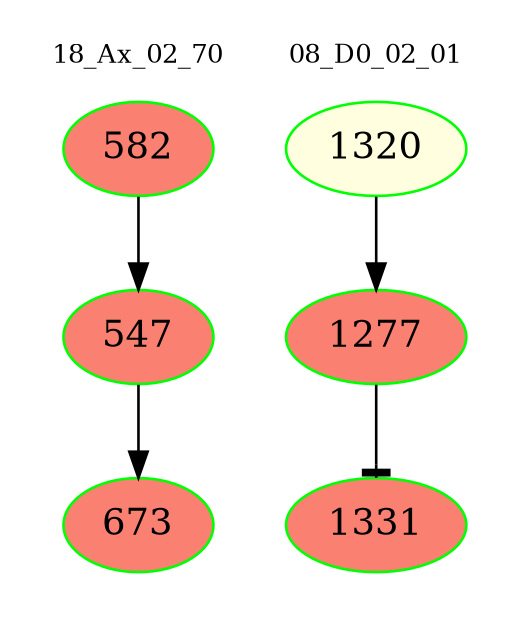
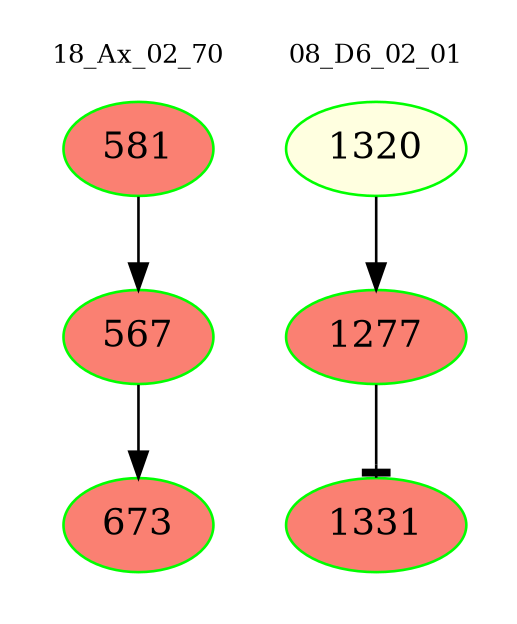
cluster "08_D0_02_01": label "08_D0_02_01" -> "08_D6_02_01"
node "582": label "582" -> "581"
node "547": label "547" -> "567"
